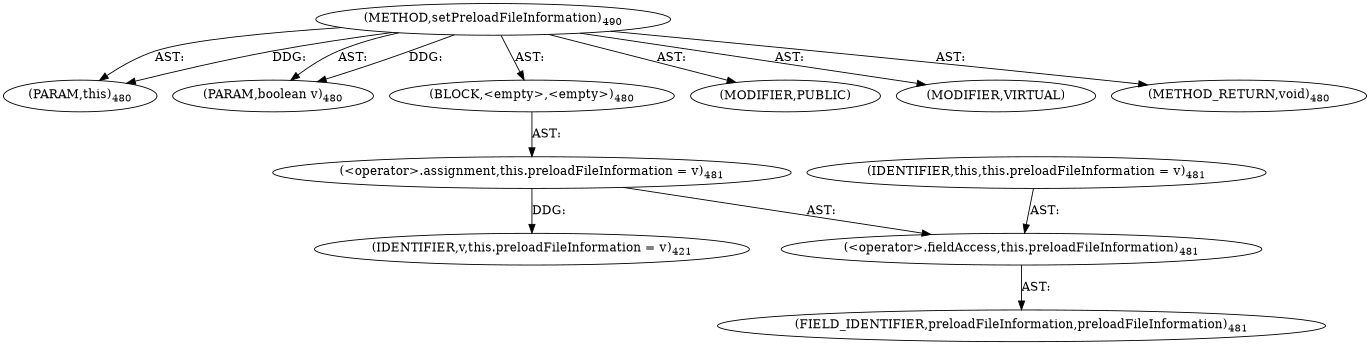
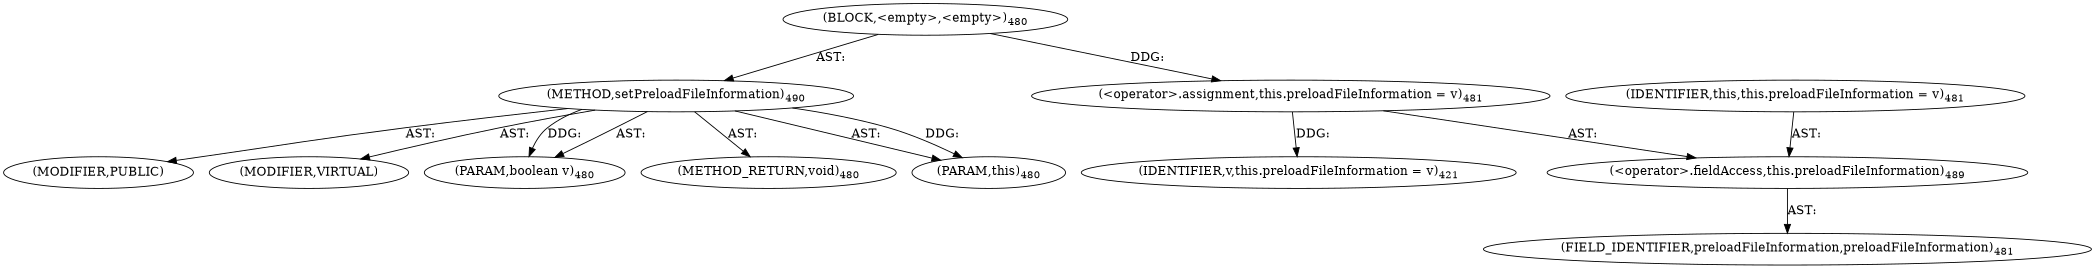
edge "(METHOD,setPreloadFileInformation)" -> "(BLOCK,<empty>,<empty>)": reversed
edge "(BLOCK,<empty>,<empty>)" -> "(<operator>.assignment,this.preloadFileInformation = v)": label "AST: " -> "DDG: "
node "(<operator>.fieldAccess,this.preloadFileInformation)": text "481" -> "489"
